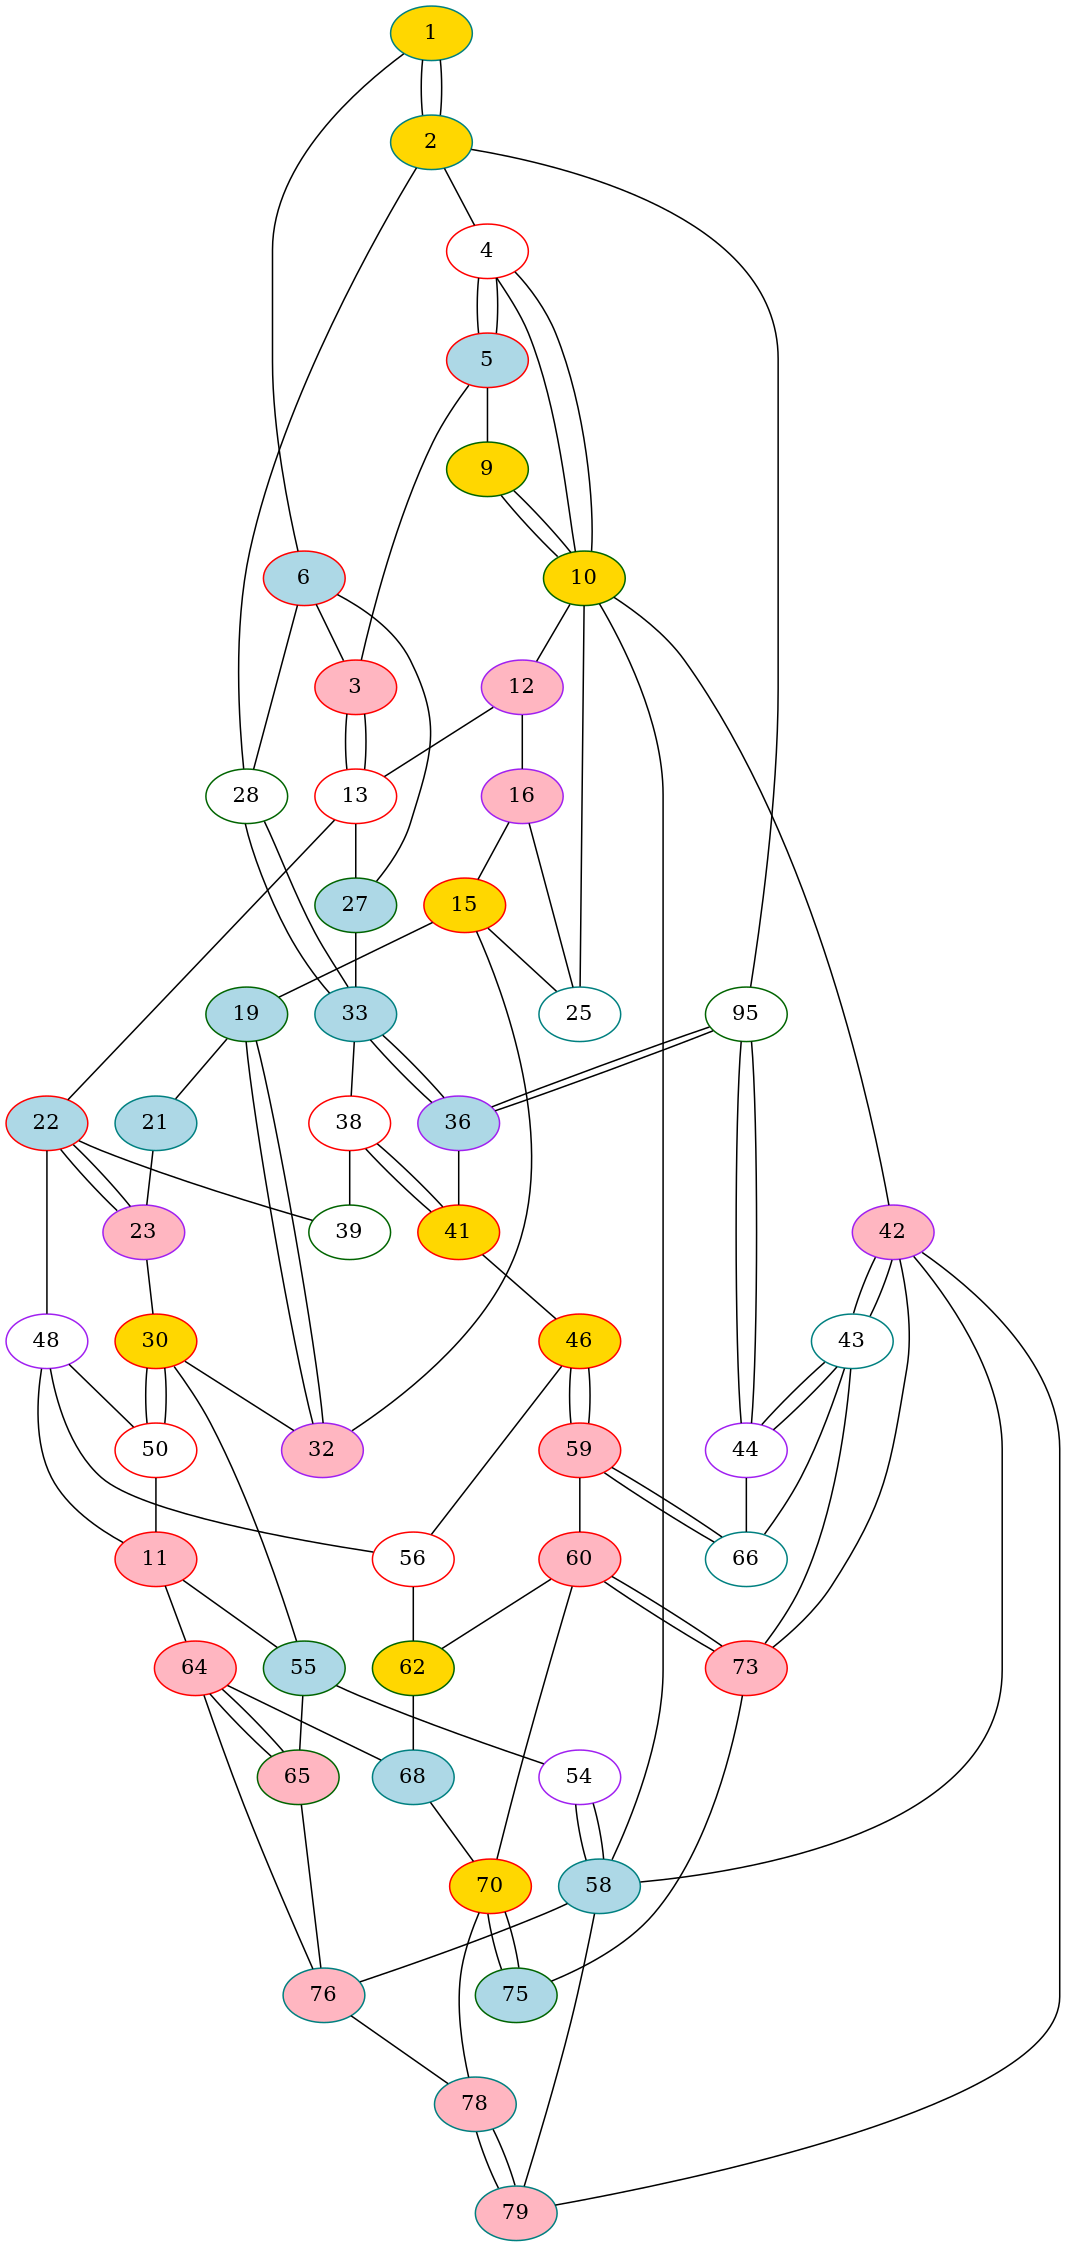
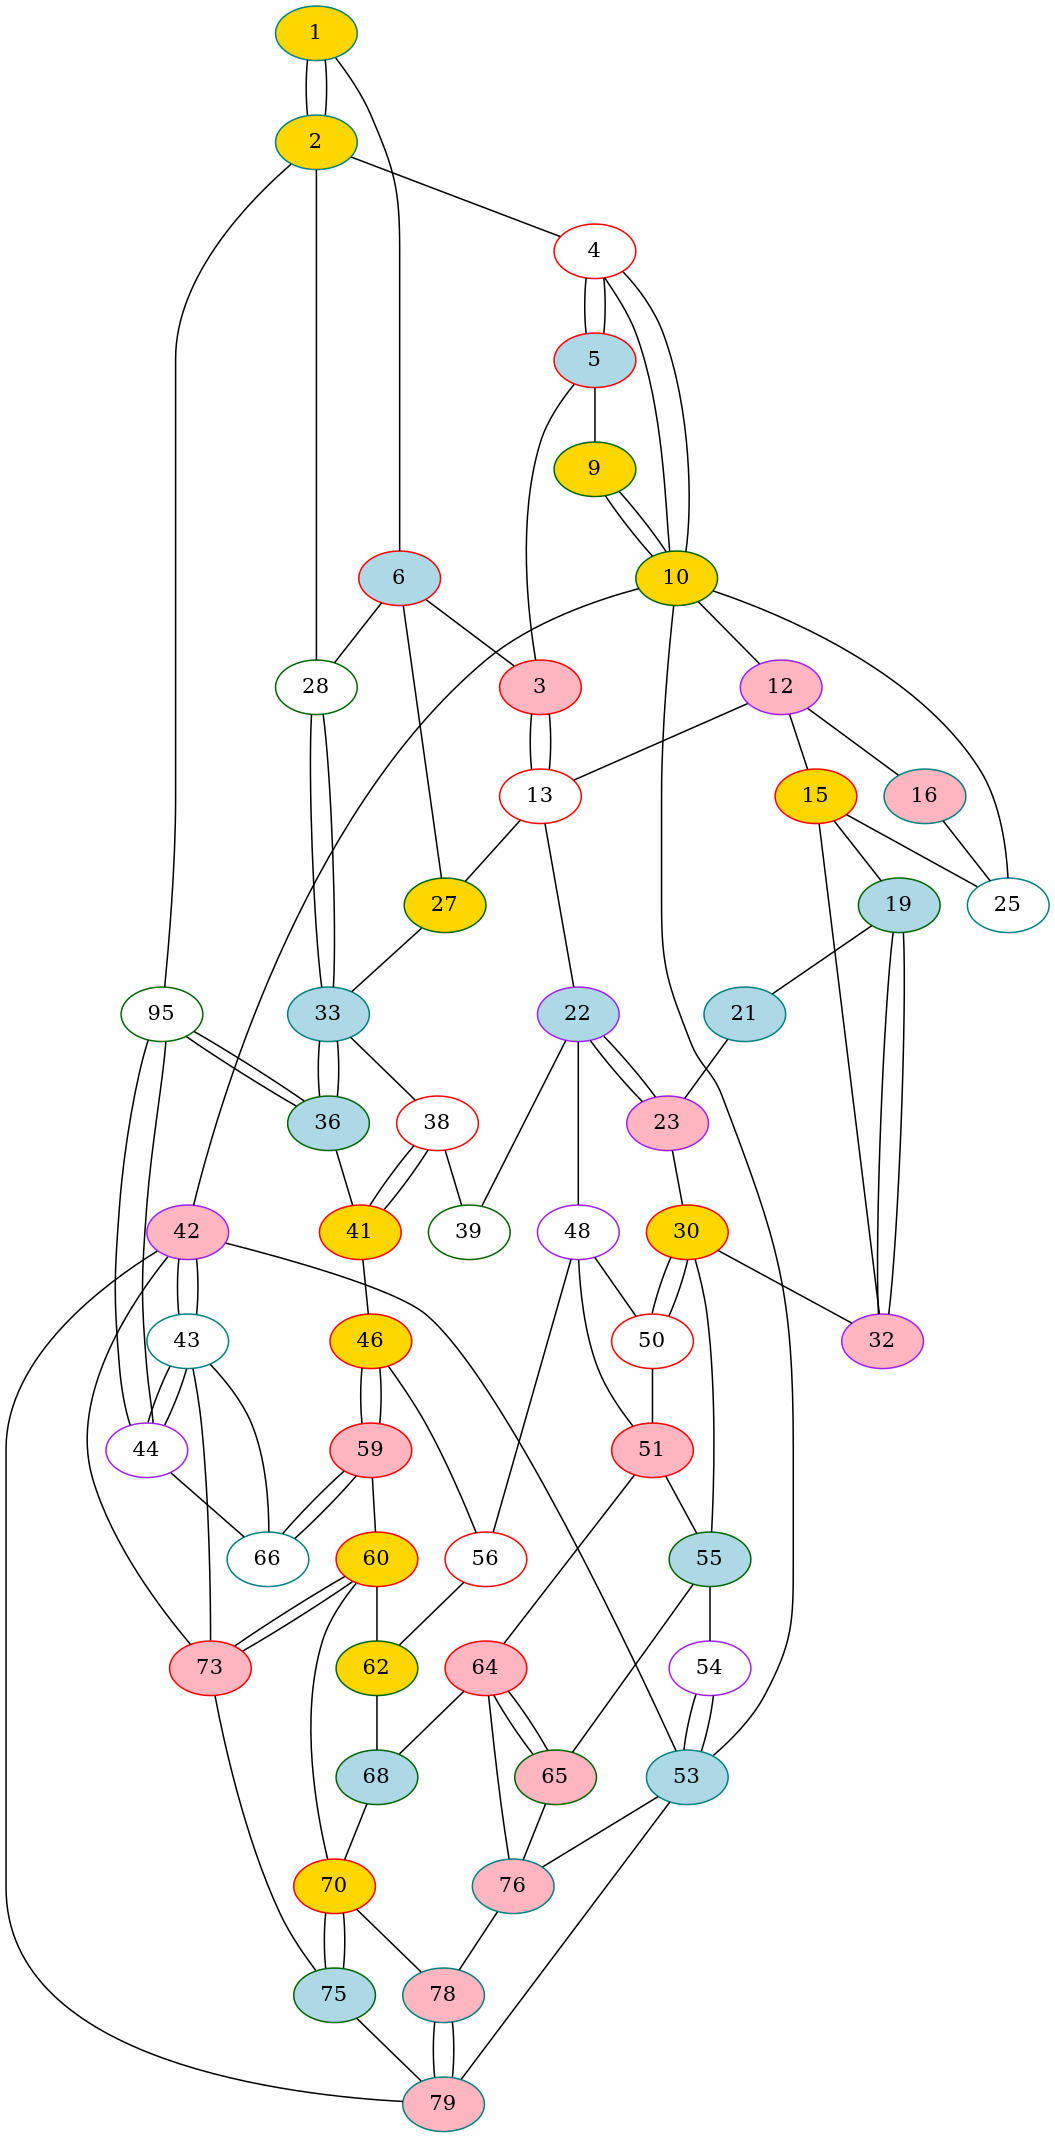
node "16": color purple -> teal
edge "16" -- "15": now "12" -- "15"
node "27": fillcolor lightblue -> gold
node "22": color red -> purple
node "36": color purple -> darkgreen
node "11": label "11" -> "51"
node "60": fillcolor lightpink -> gold
node "68": color teal -> darkgreen
node "58": label "58" -> "53"
edge "75" -- "79": added
